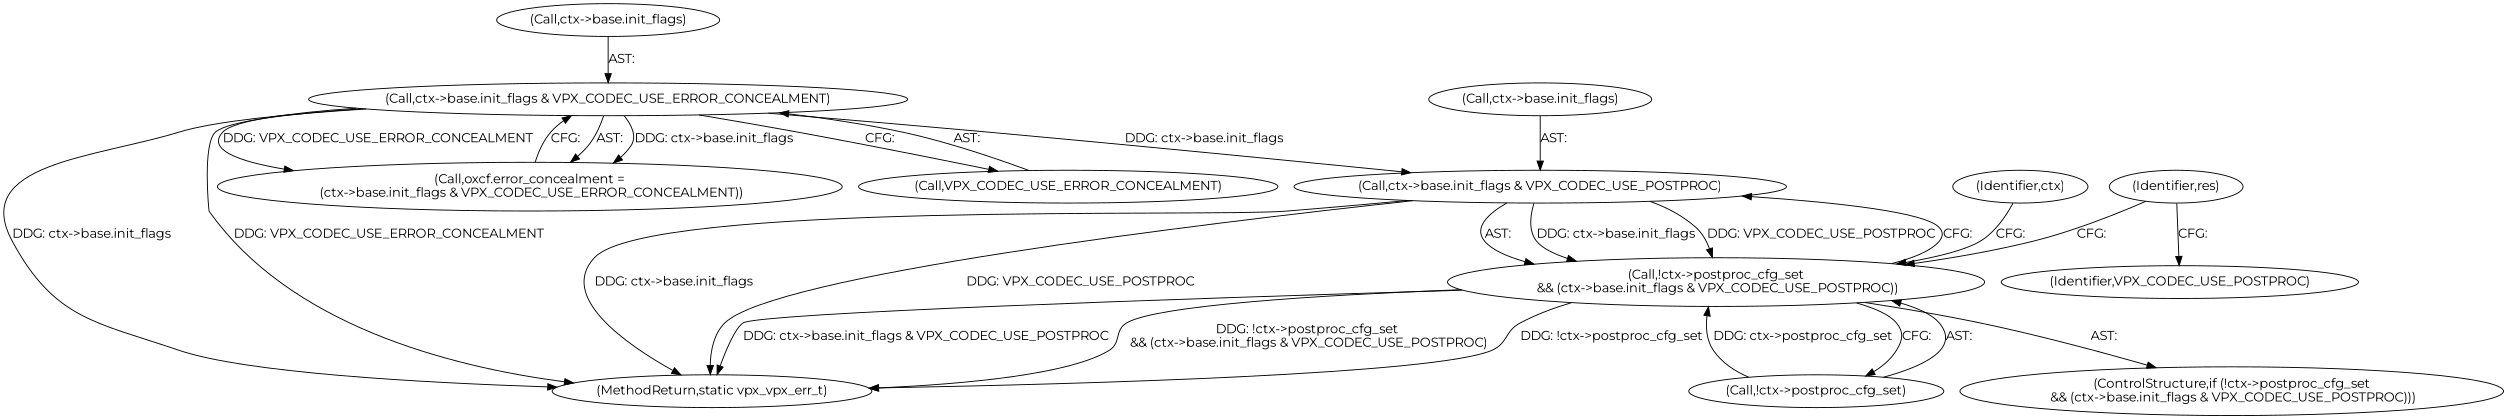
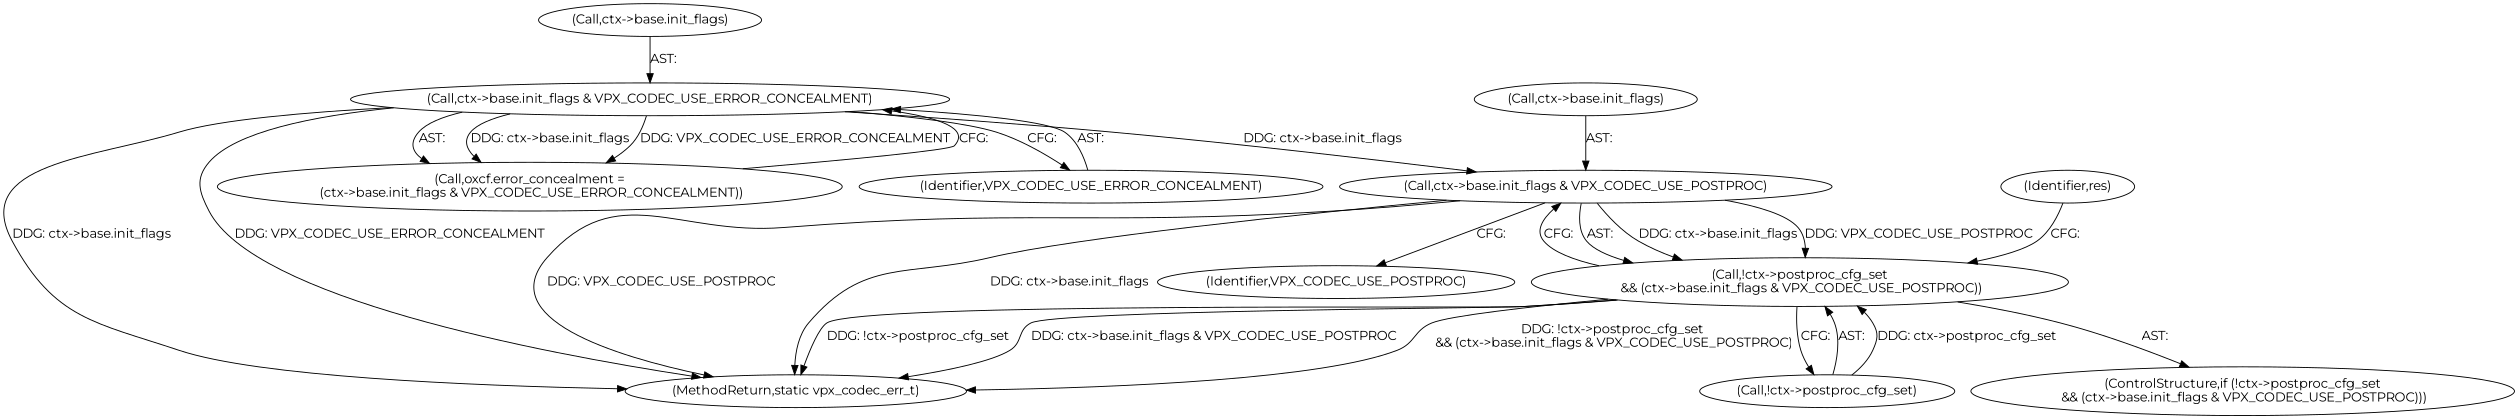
node "(Call,VPX_CODEC_USE_ERROR_CONCEALMENT)": label "(Call,VPX_CODEC_USE_ERROR_CONCEALMENT)" -> "(Identifier,VPX_CODEC_USE_ERROR_CONCEALMENT)"
node "(Identifier,ctx)": removed
edge "(Identifier,res)" -> "(Identifier,VPX_CODEC_USE_POSTPROC)": now "(Call,ctx->base.init_flags & VPX_CODEC_USE_POSTPROC)" -> "(Identifier,VPX_CODEC_USE_POSTPROC)"
node "(MethodReturn,static vpx_vpx_err_t)": label "(MethodReturn,static vpx_vpx_err_t)" -> "(MethodReturn,static vpx_codec_err_t)"
